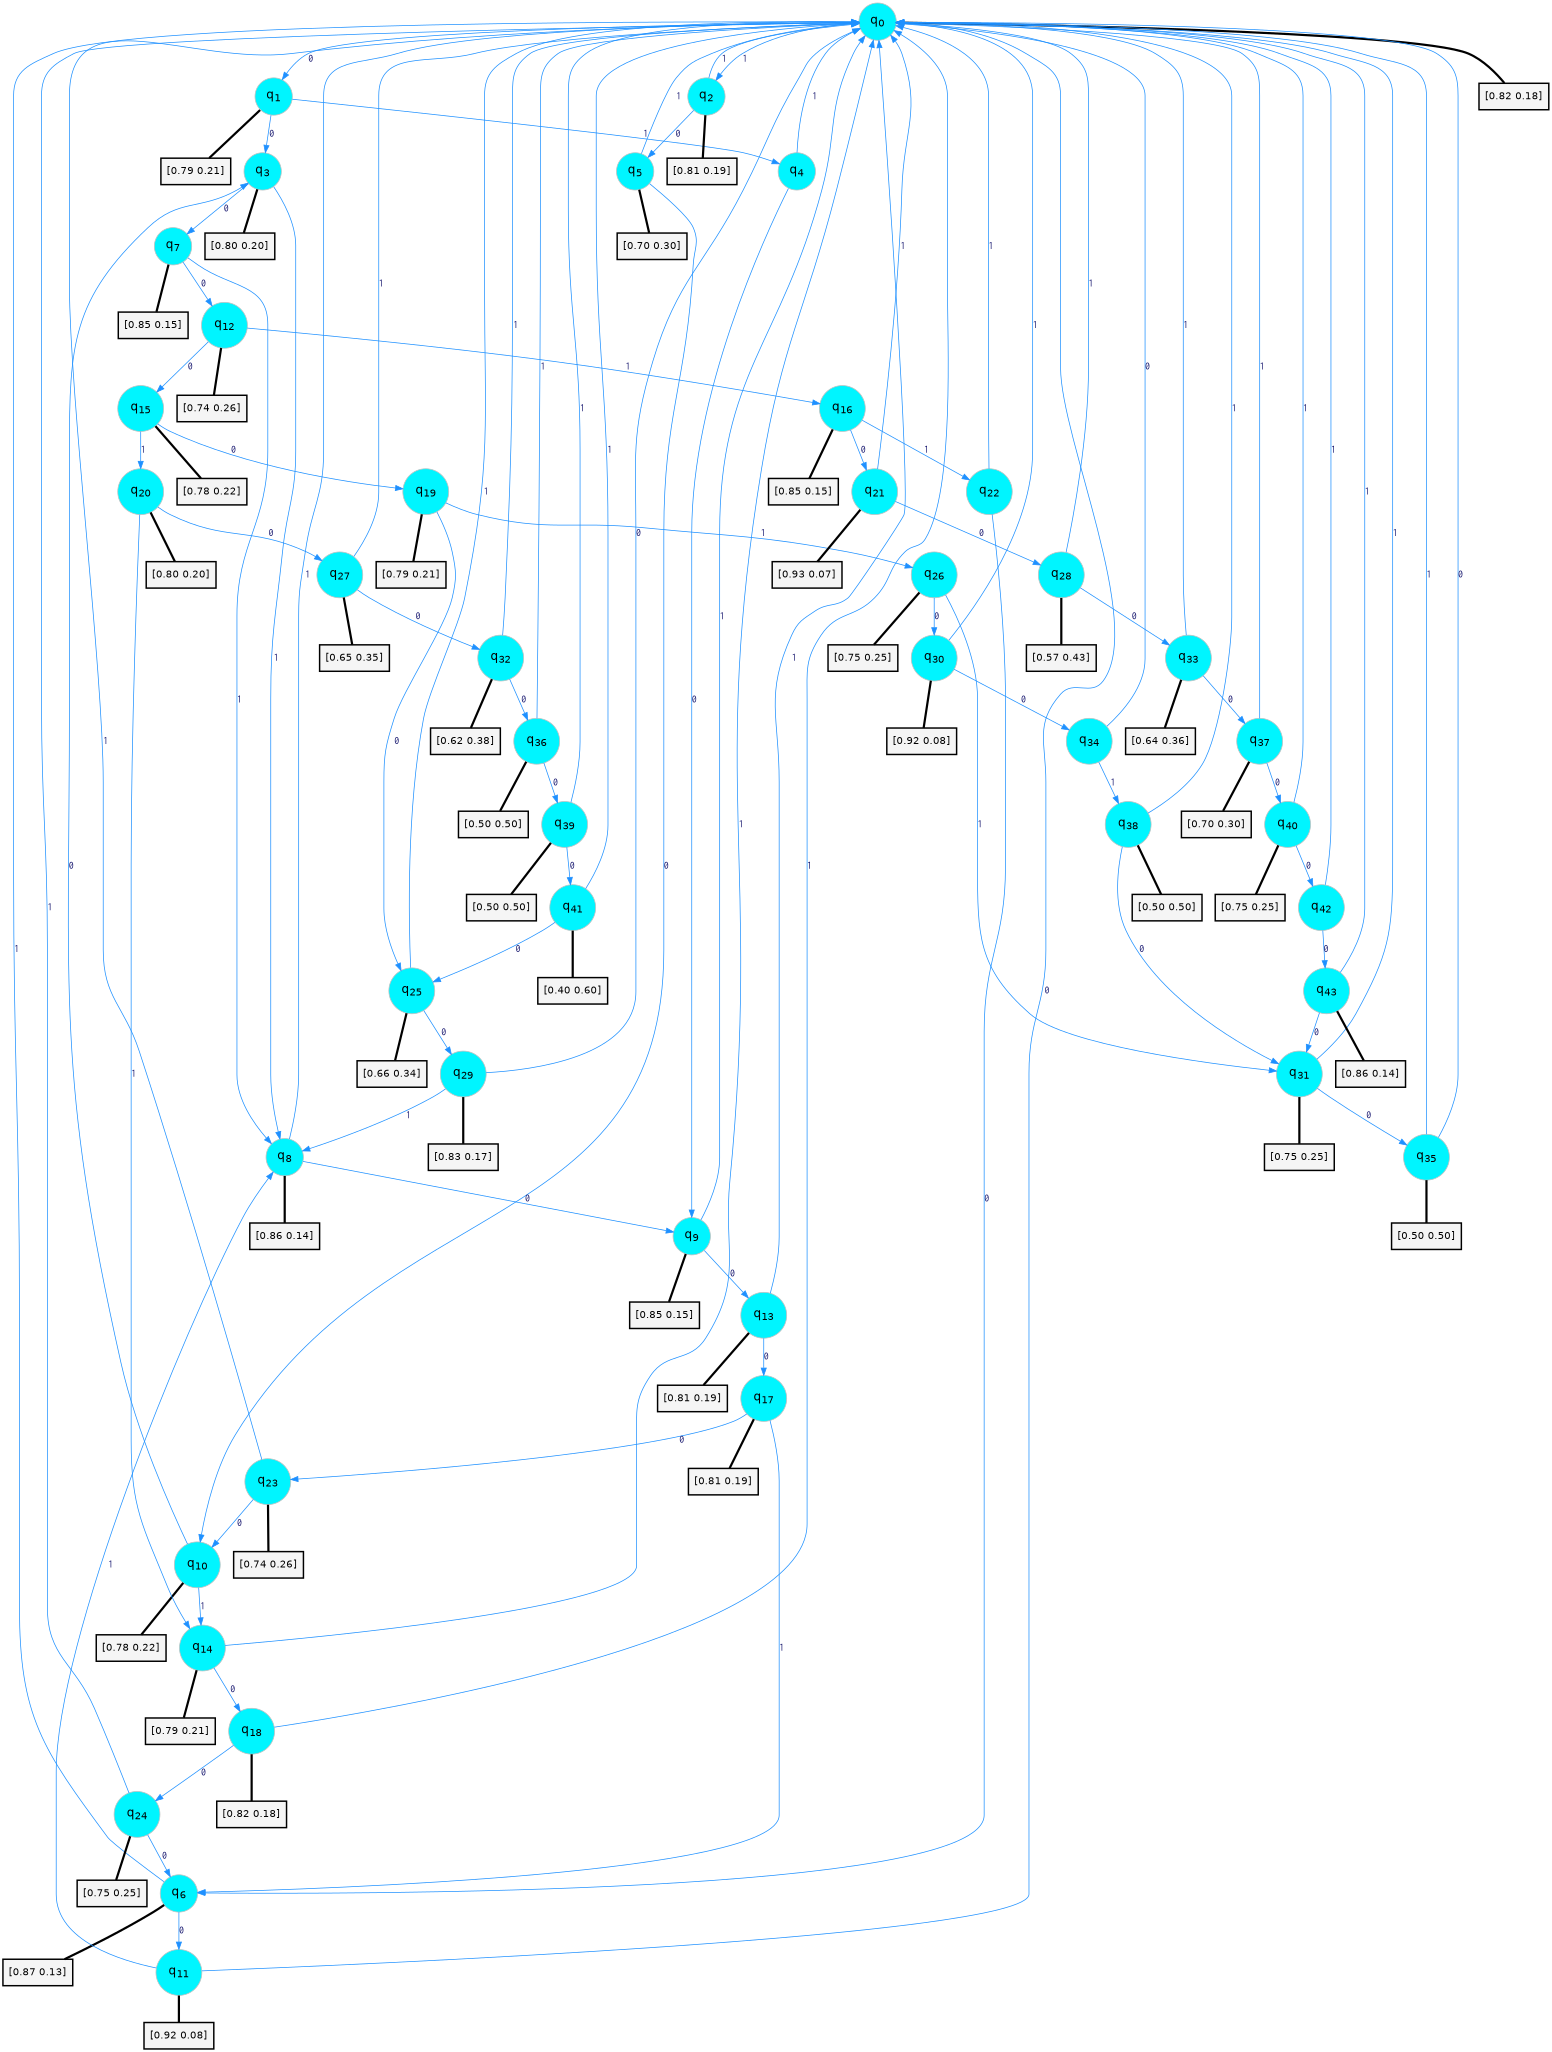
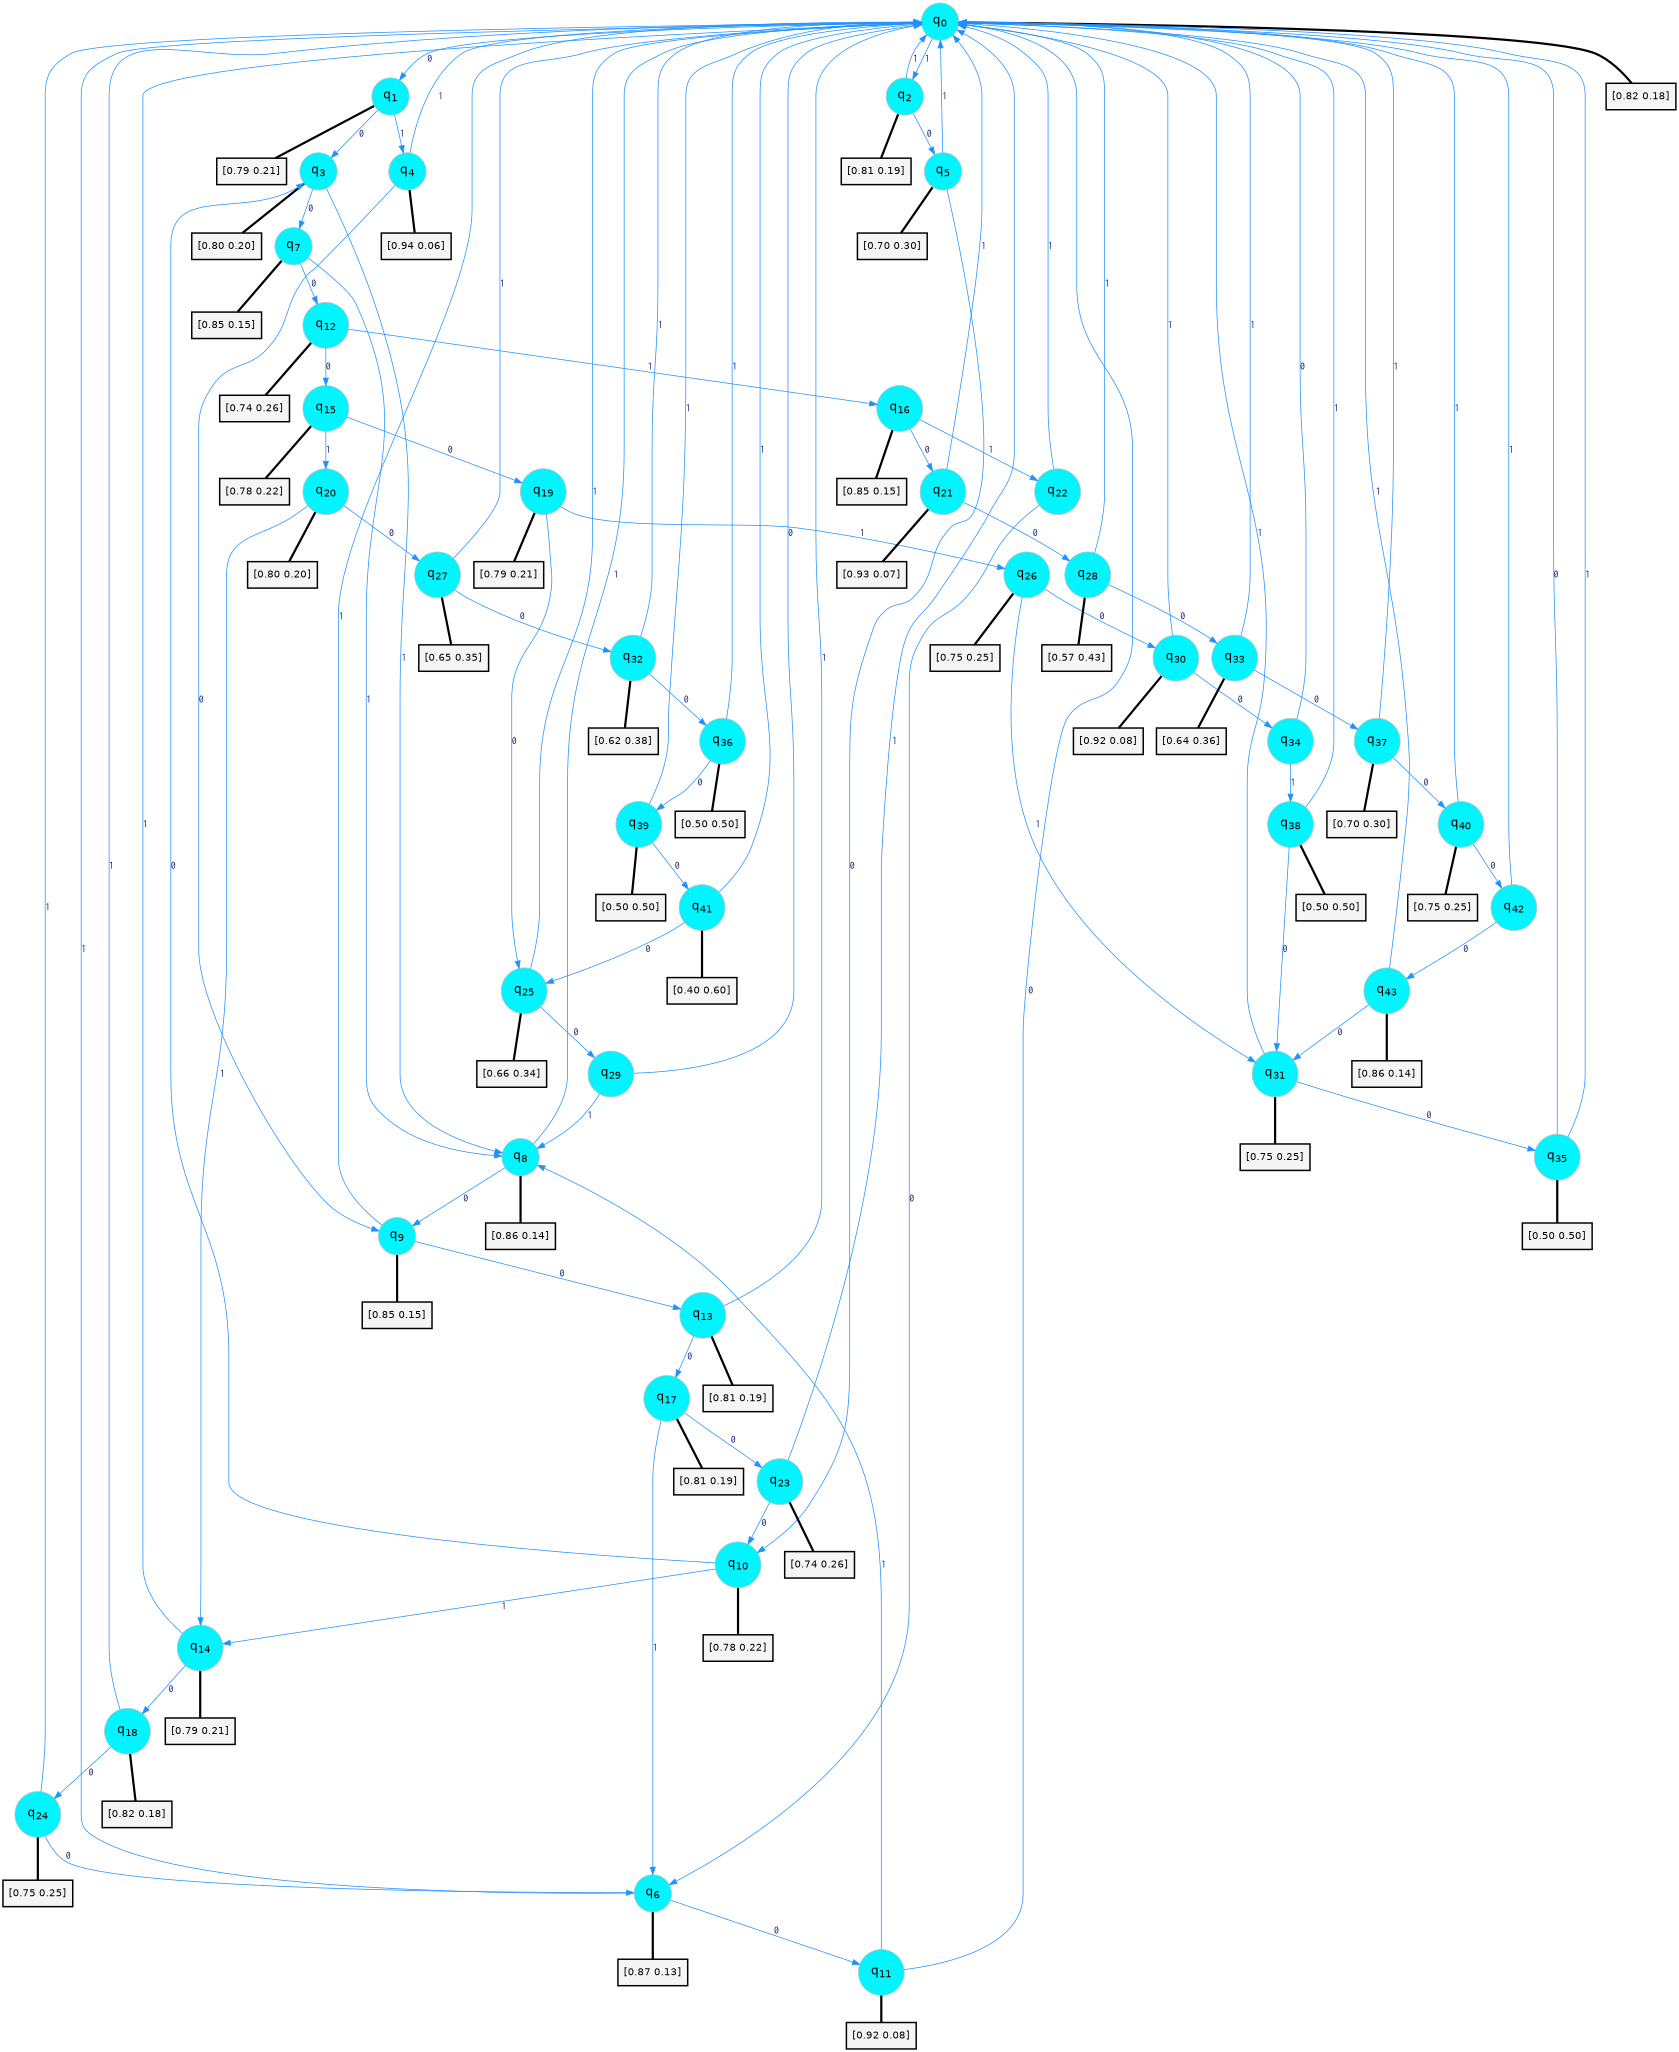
node "[0.94 0.06]": added
node "[0.83 0.17]": removed
